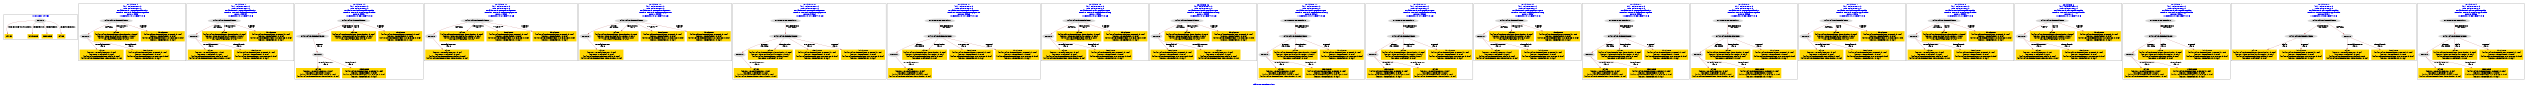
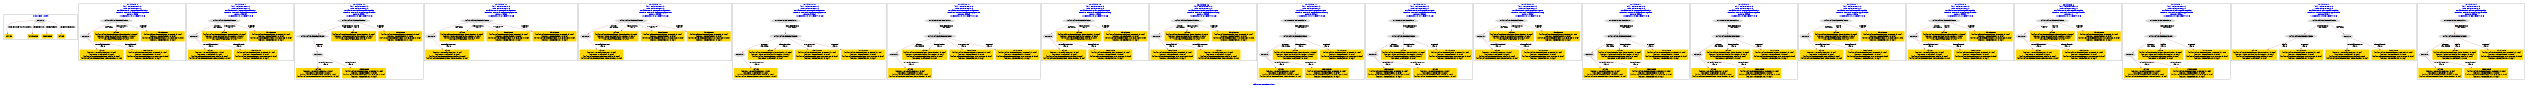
cluster "1-correct values": label "1-correct values" -> "1-correct model"
